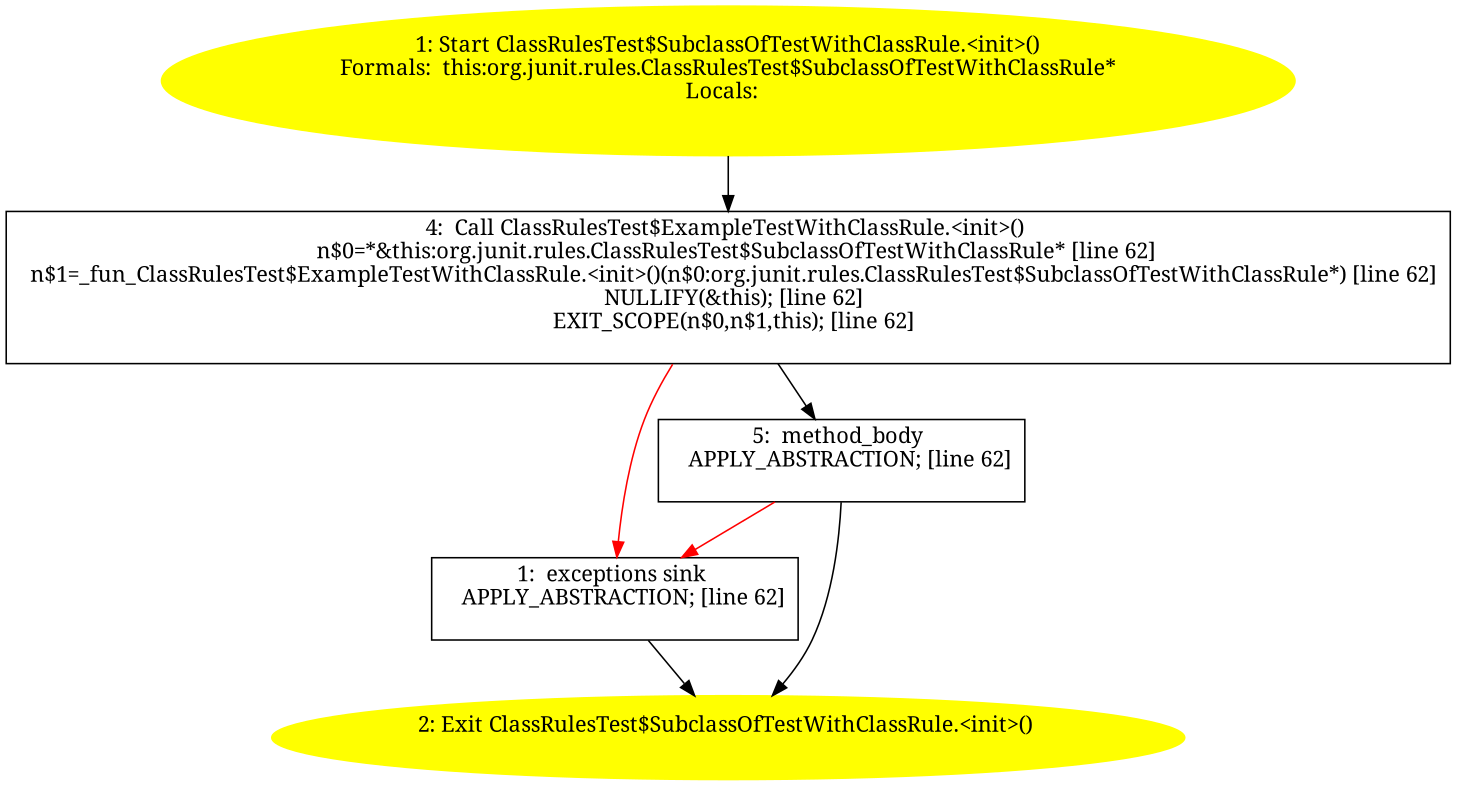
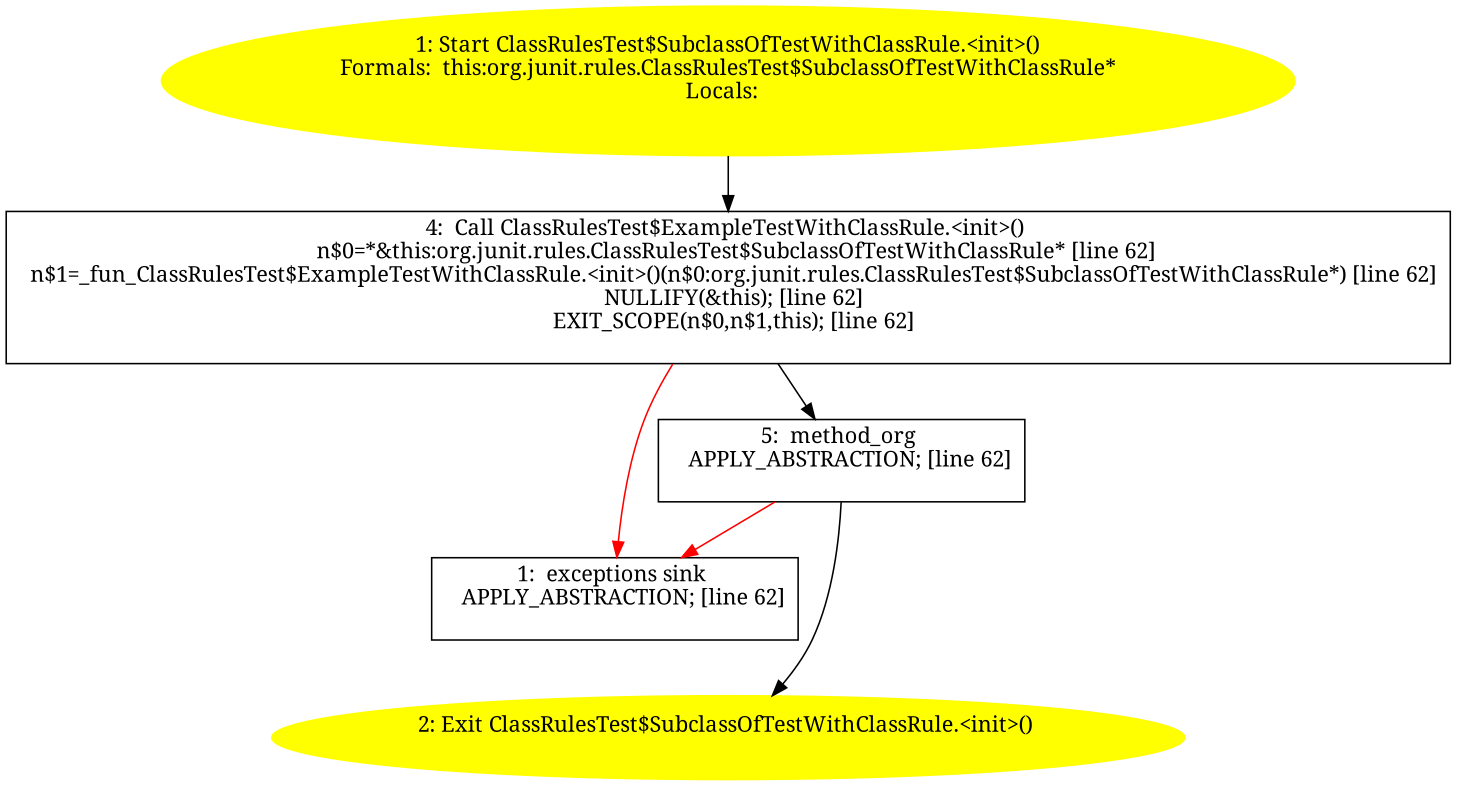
node "5:  method_body APPLY_ABSTRACTION; [line 62]": label "5:  method_body APPLY_ABSTRACTION; [line 62]" -> "5:  method_org APPLY_ABSTRACTION; [line 62]"
edge "1:  exceptions sink APPLY_ABSTRACTION; [line 62]" -> "2: Exit ClassRulesTest$SubclassOfTestWithClassRule.<init>()": removed
